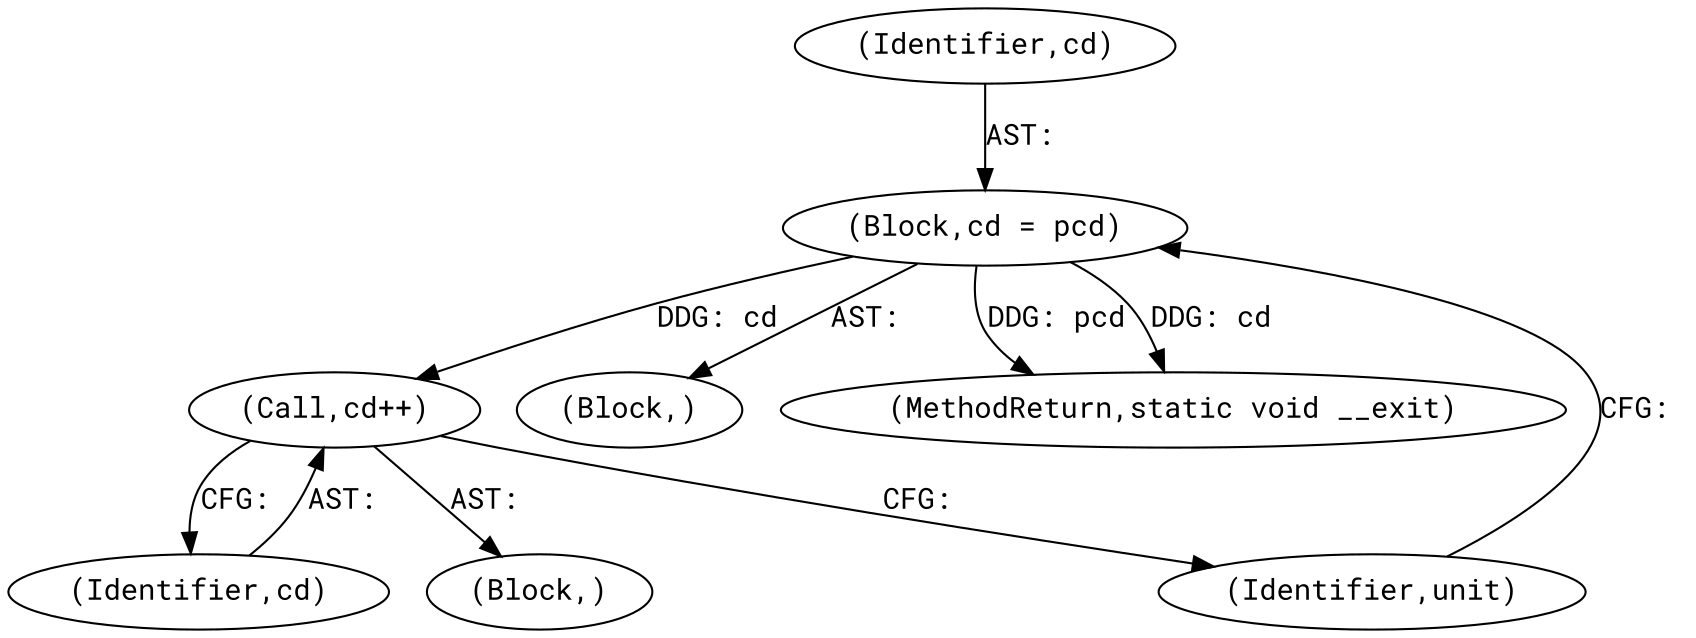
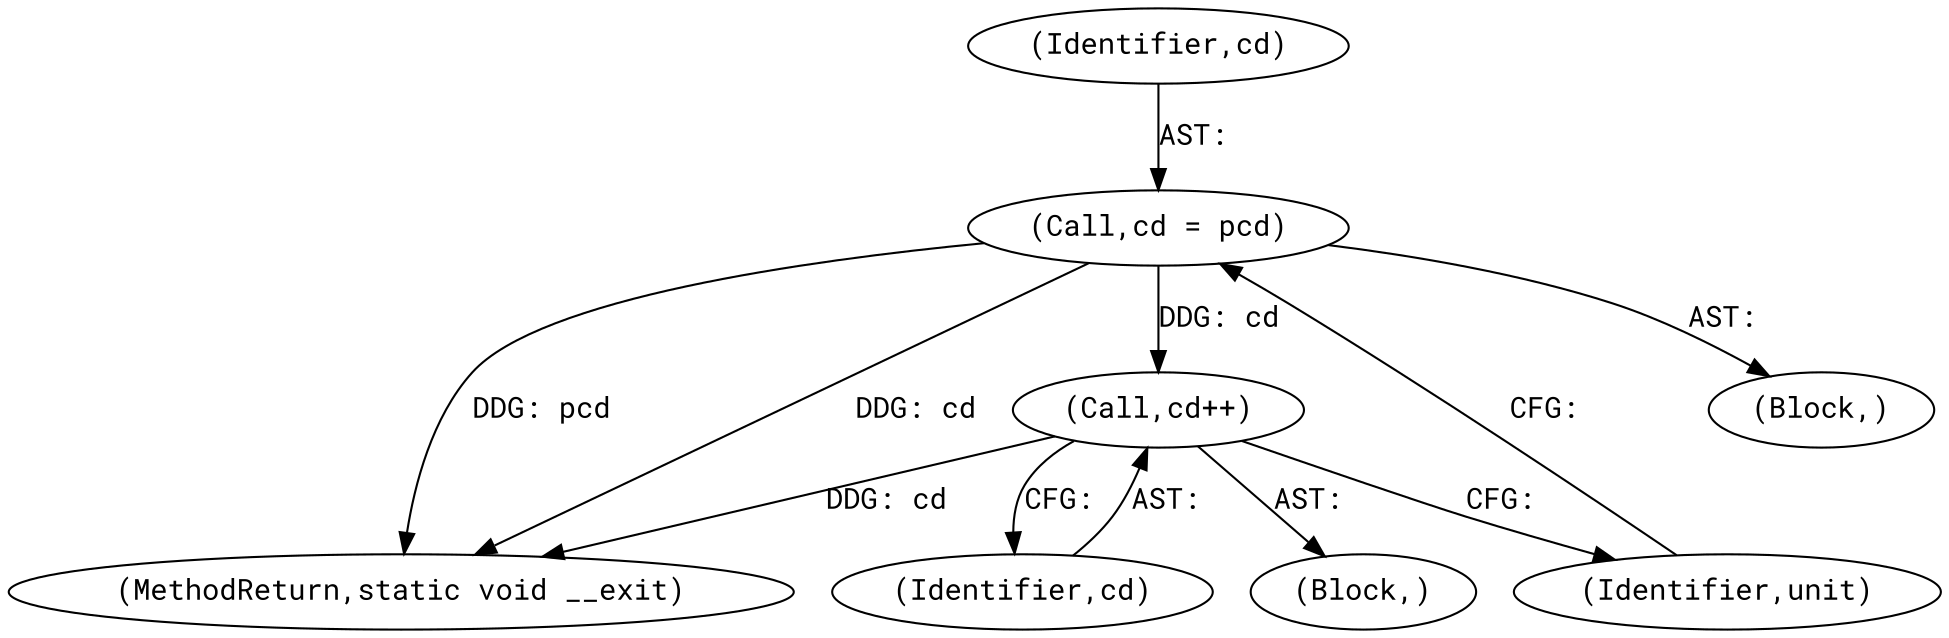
node "(Block,cd = pcd)": label "(Block,cd = pcd)" -> "(Call,cd = pcd)"
edge "(Call,cd++)" -> "(MethodReturn,static void __exit)": added, label "DDG: cd"
